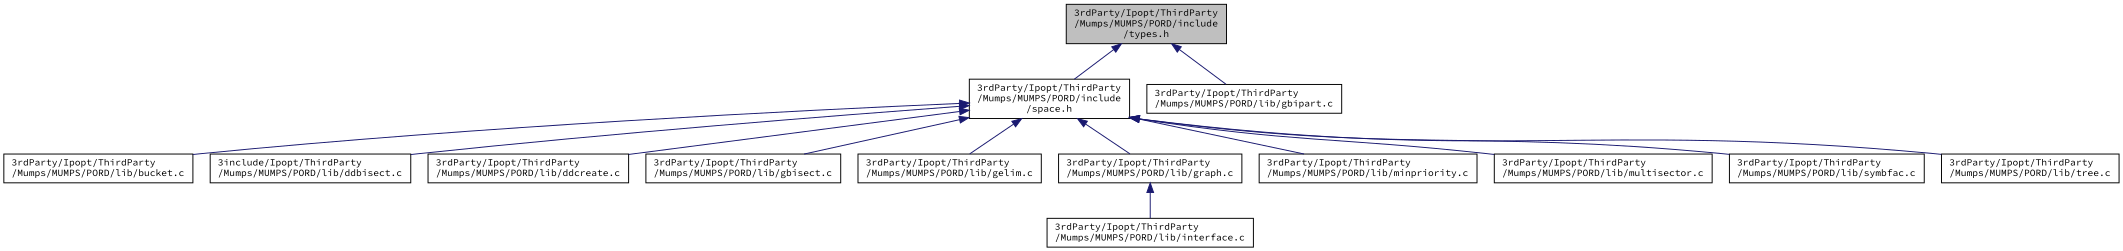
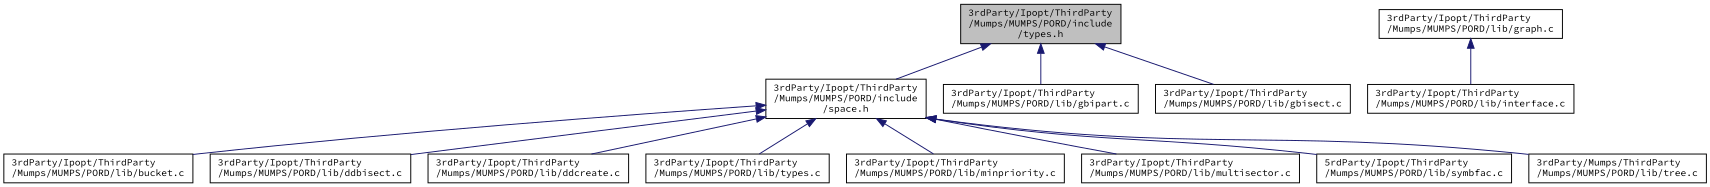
edge "3rdParty/Ipopt/ThirdParty /Mumps/MUMPS/PORD/lib/gbisect.c" -> "3rdParty/Ipopt/ThirdParty /Mumps/MUMPS/PORD/include /space.h": now "3rdParty/Ipopt/ThirdParty /Mumps/MUMPS/PORD/lib/gbisect.c" -> "3rdParty/Ipopt/ThirdParty /Mumps/MUMPS/PORD/include /types.h"
edge "3rdParty/Ipopt/ThirdParty /Mumps/MUMPS/PORD/lib/graph.c" -> "3rdParty/Ipopt/ThirdParty /Mumps/MUMPS/PORD/include /space.h": removed
node "3include/Ipopt/ThirdParty /Mumps/MUMPS/PORD/lib/ddbisect.c": label "3include/Ipopt/ThirdParty /Mumps/MUMPS/PORD/lib/ddbisect.c" -> "3rdParty/Ipopt/ThirdParty /Mumps/MUMPS/PORD/lib/ddbisect.c"
node "3rdParty/Ipopt/ThirdParty /Mumps/MUMPS/PORD/lib/gelim.c": label "3rdParty/Ipopt/ThirdParty /Mumps/MUMPS/PORD/lib/gelim.c" -> "3rdParty/Ipopt/ThirdParty /Mumps/MUMPS/PORD/lib/types.c"
node "3rdParty/Ipopt/ThirdParty /Mumps/MUMPS/PORD/lib/symbfac.c": label "3rdParty/Ipopt/ThirdParty /Mumps/MUMPS/PORD/lib/symbfac.c" -> "5rdParty/Ipopt/ThirdParty /Mumps/MUMPS/PORD/lib/symbfac.c"
node "3rdParty/Ipopt/ThirdParty /Mumps/MUMPS/PORD/lib/tree.c": label "3rdParty/Ipopt/ThirdParty /Mumps/MUMPS/PORD/lib/tree.c" -> "3rdParty/Mumps/ThirdParty /Mumps/MUMPS/PORD/lib/tree.c"
